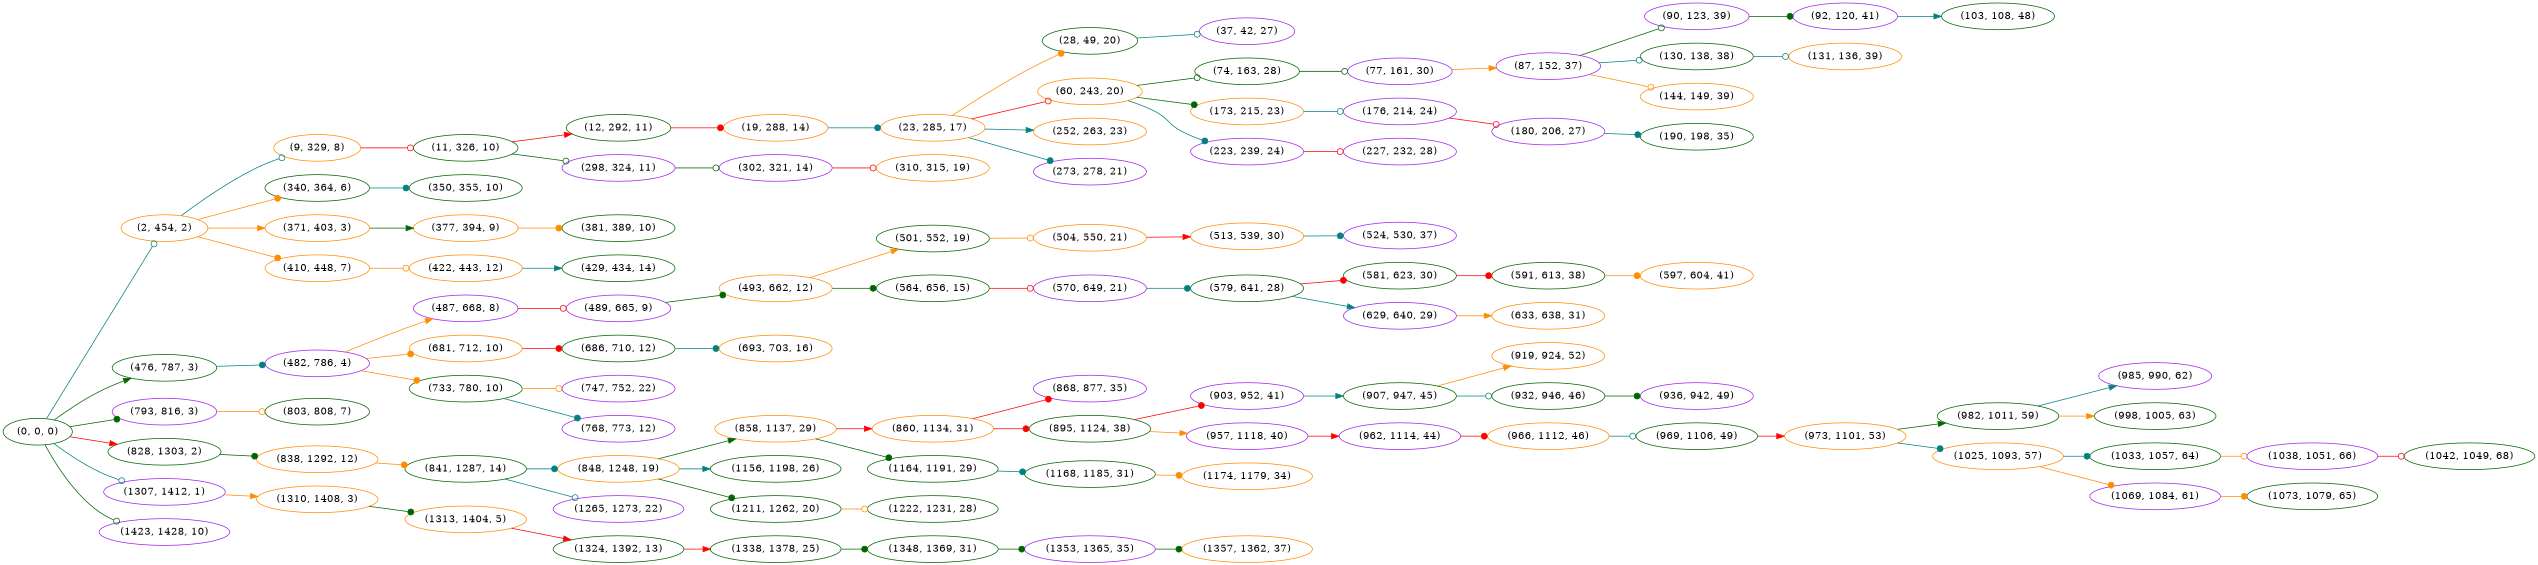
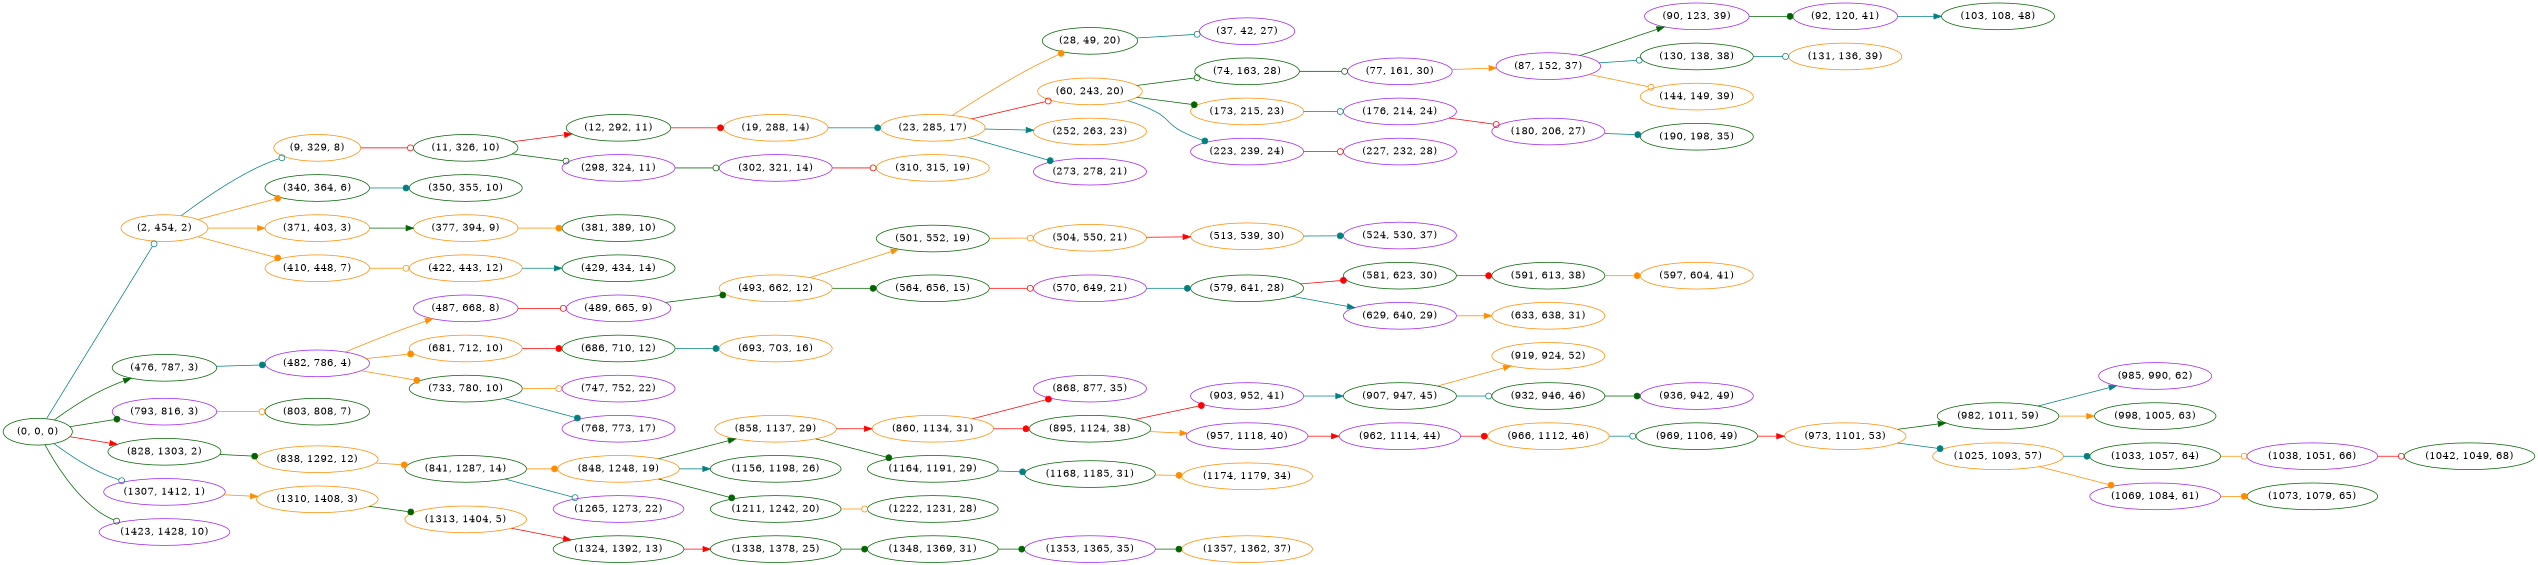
edge "(87, 152, 37)" -> "(90, 123, 39)": arrowhead odot -> normal
node "(768, 773, 12)": label "(768, 773, 12)" -> "(768, 773, 17)"
edge "(841, 1287, 14)" -> "(848, 1248, 19)": color teal -> darkorange
node "(1211, 1262, 20)": label "(1211, 1262, 20)" -> "(1211, 1242, 20)"
